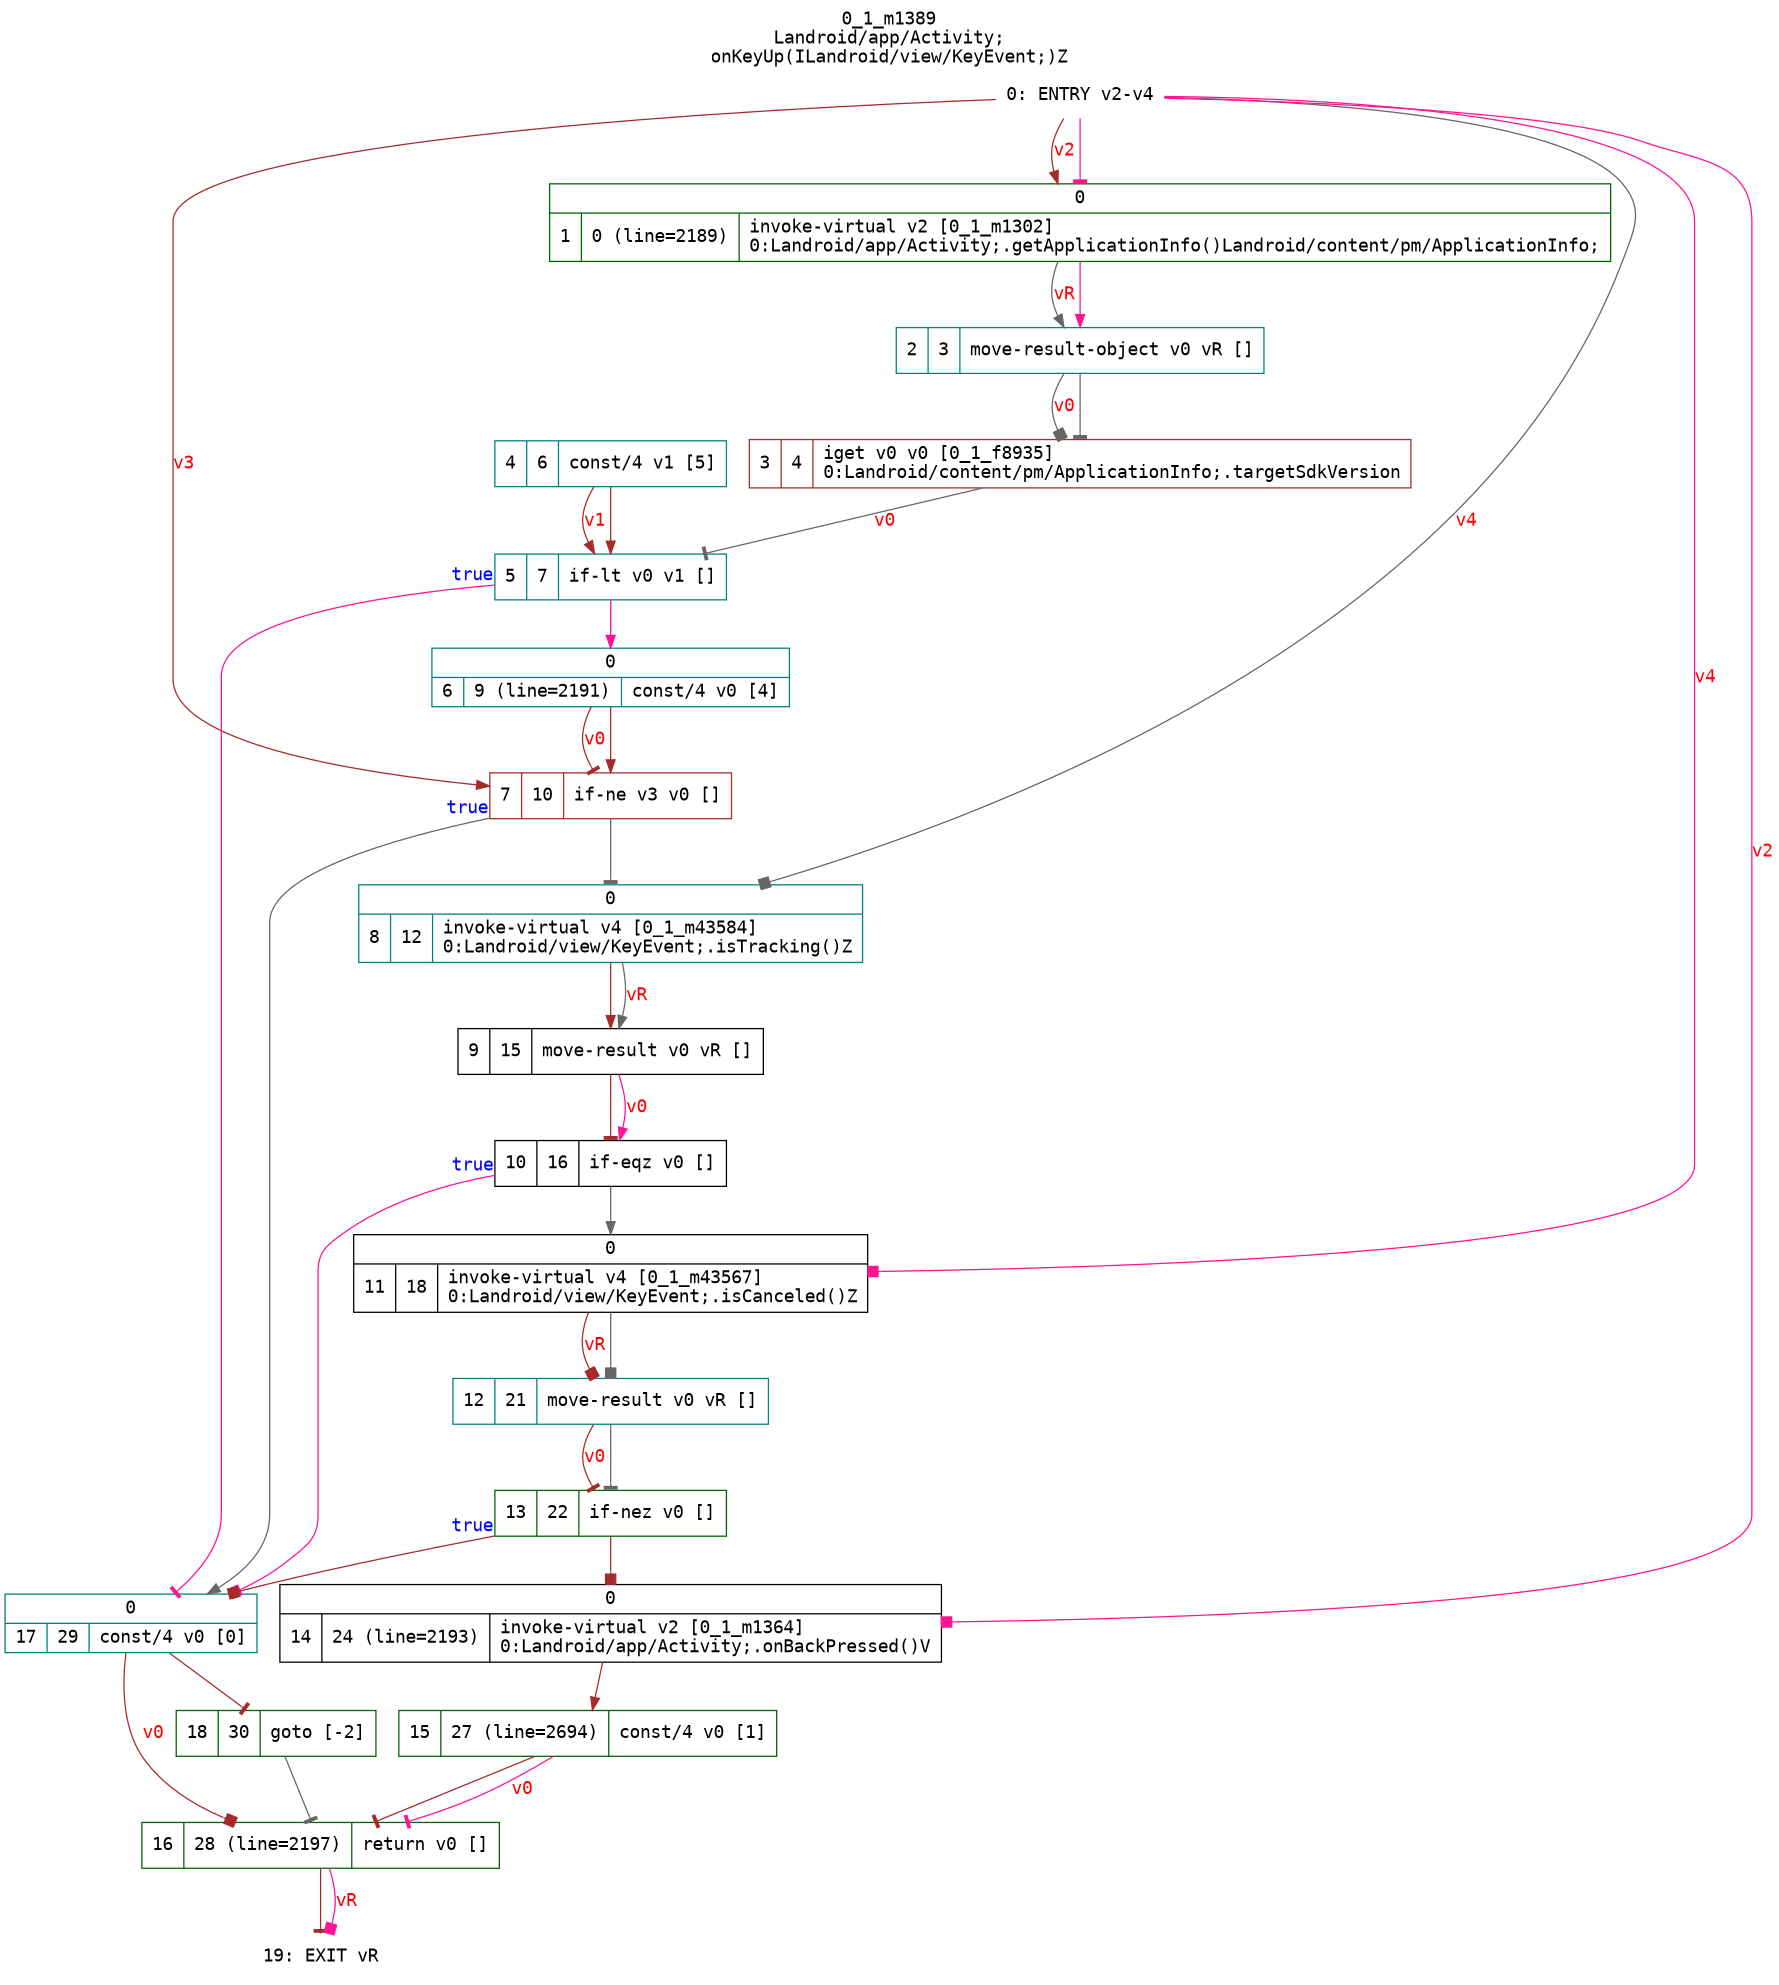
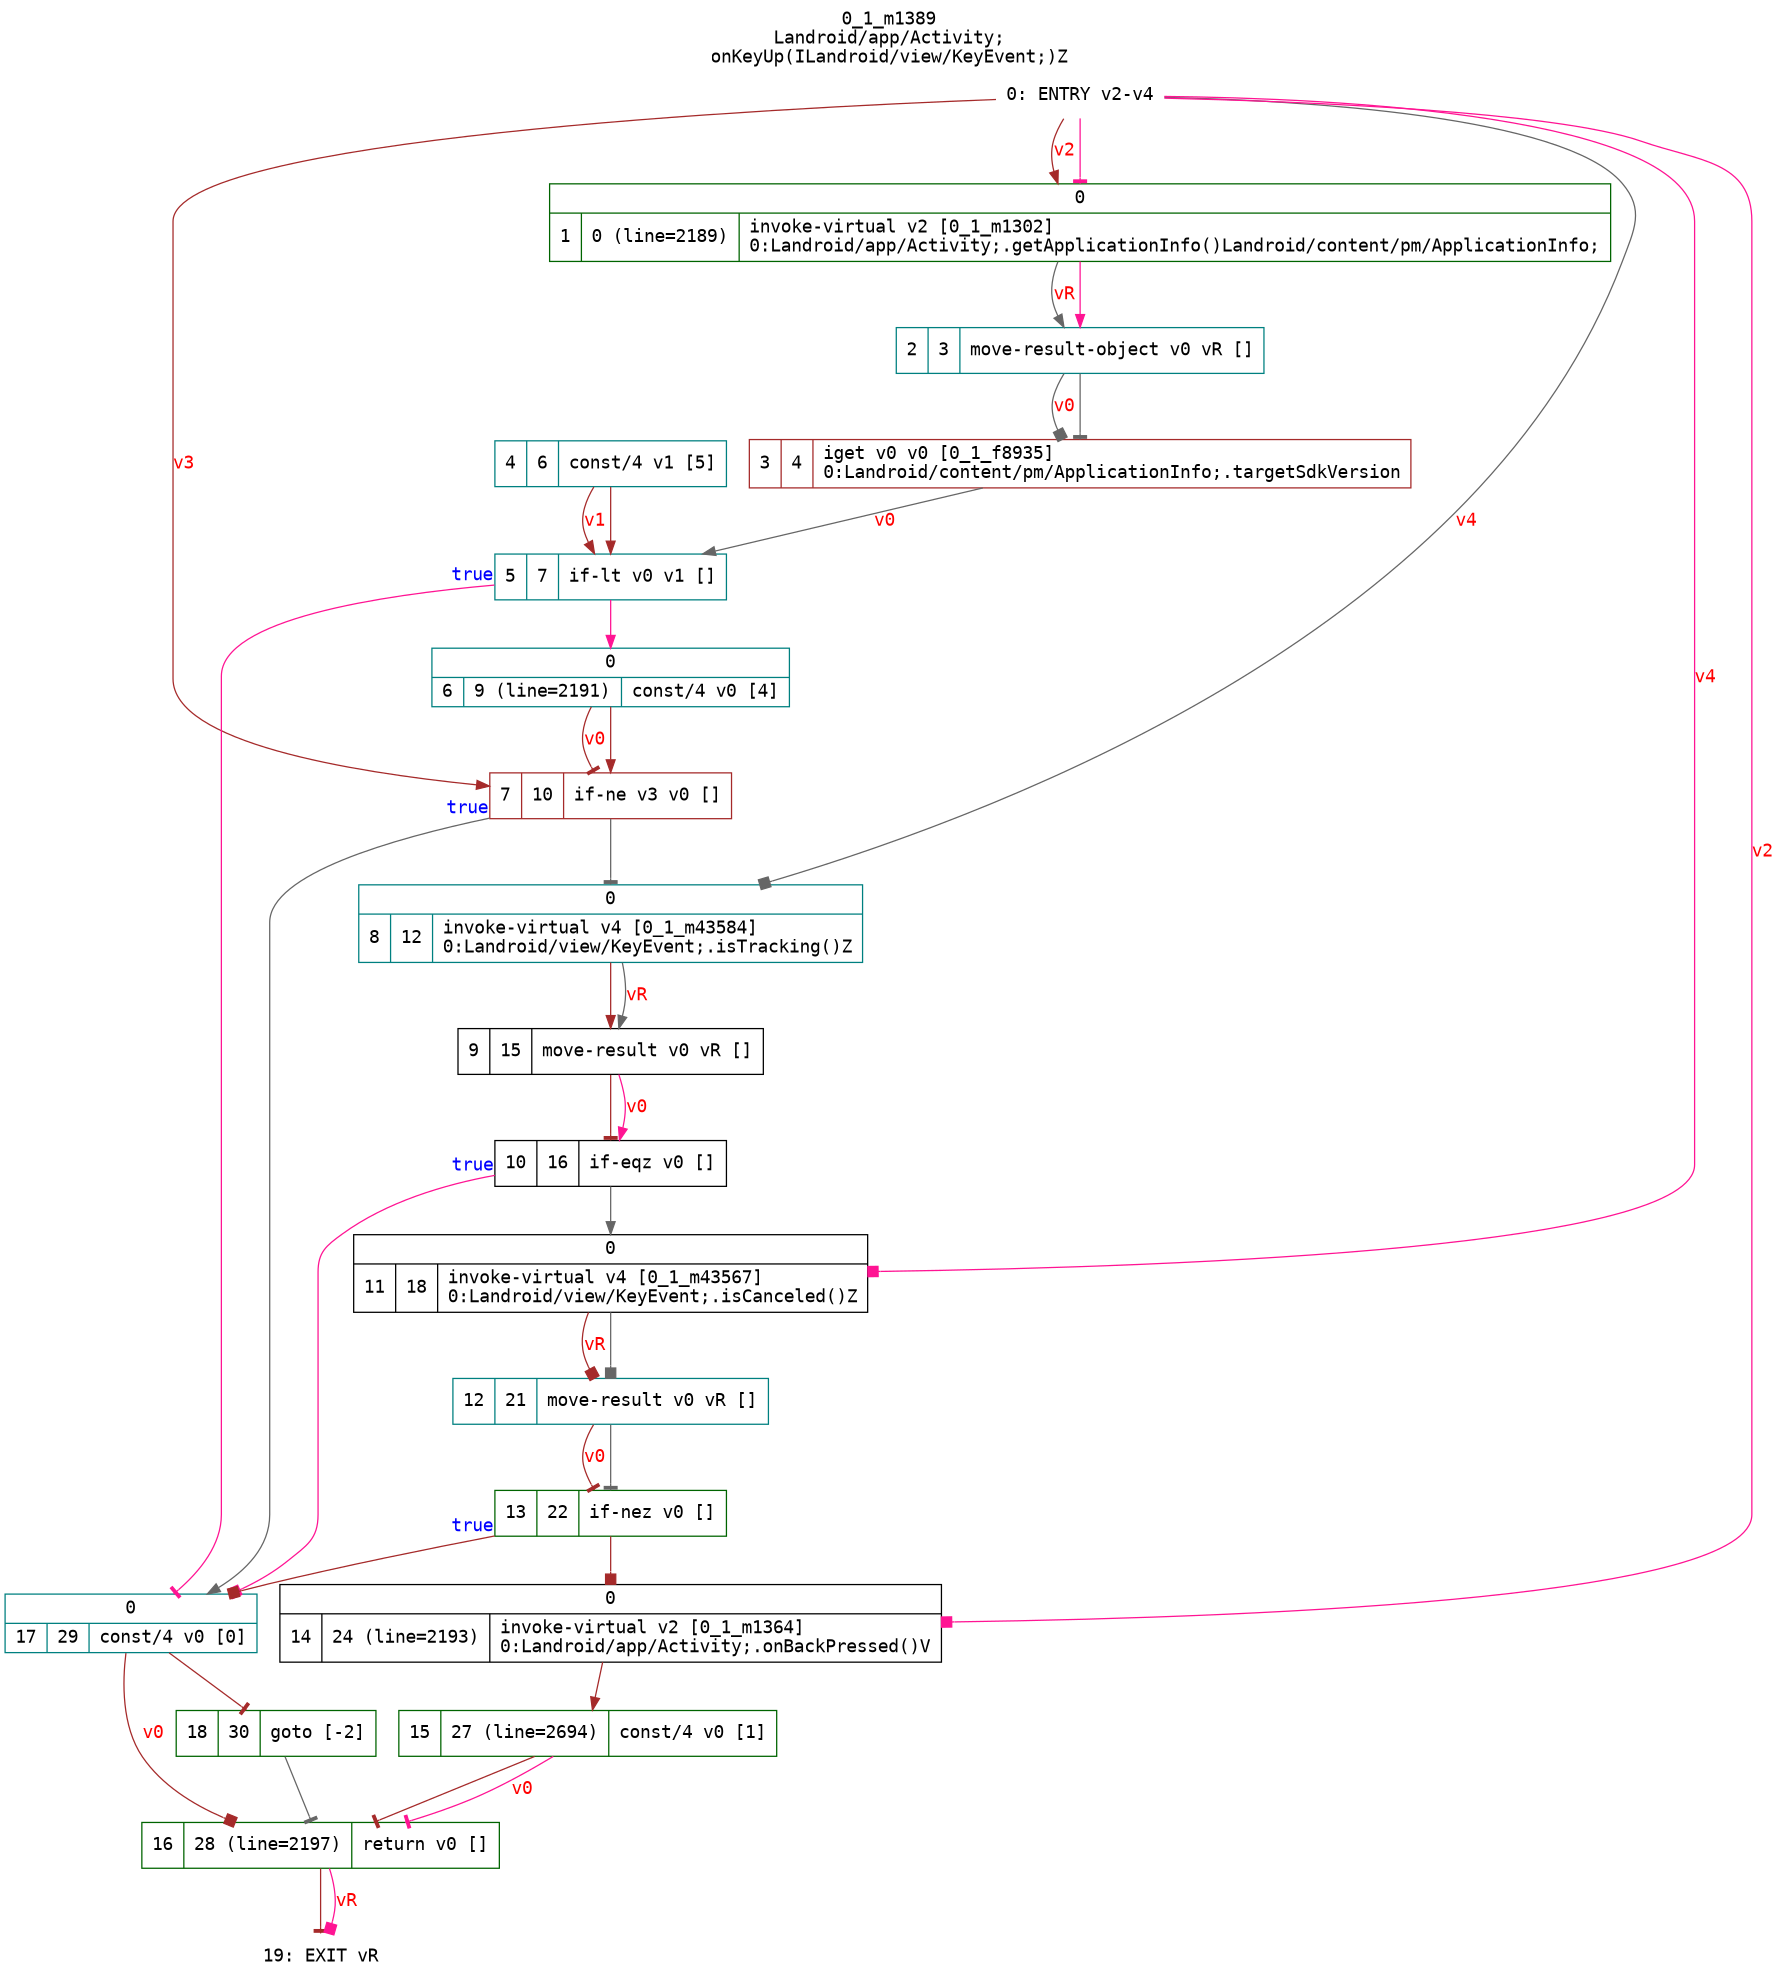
edge "3" -> "5": arrowhead tee -> normal
